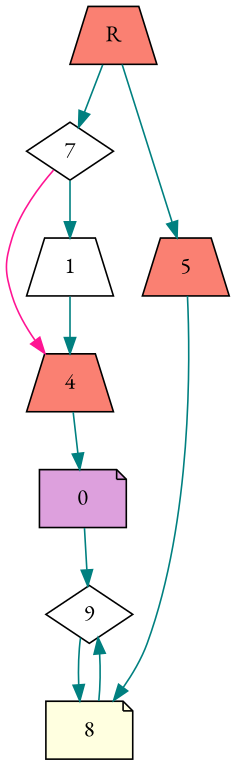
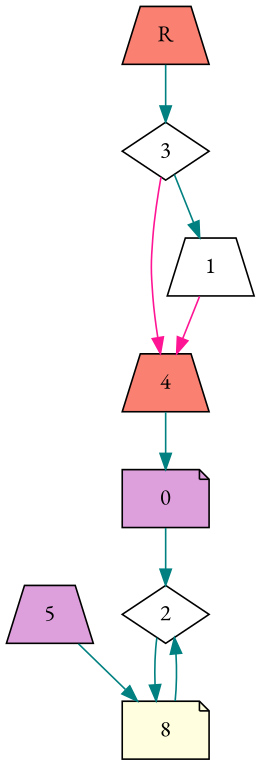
edge "R" -> "5": removed
node "7": label "7" -> "3"
node "5": fillcolor salmon -> plum
edge "1" -> "4": color teal -> deeppink
node "9": label "9" -> "2"
